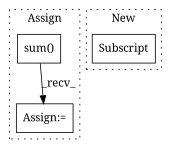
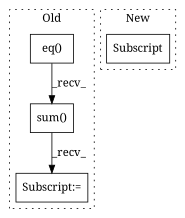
cluster "Assign": label "Assign" -> "Old"
node "eq()": added
node "Assign:=": label "Assign:=" -> "Subscript:="
